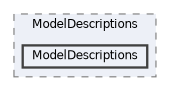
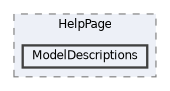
cluster "ModelDescriptions": label "ModelDescriptions" -> "HelpPage"
